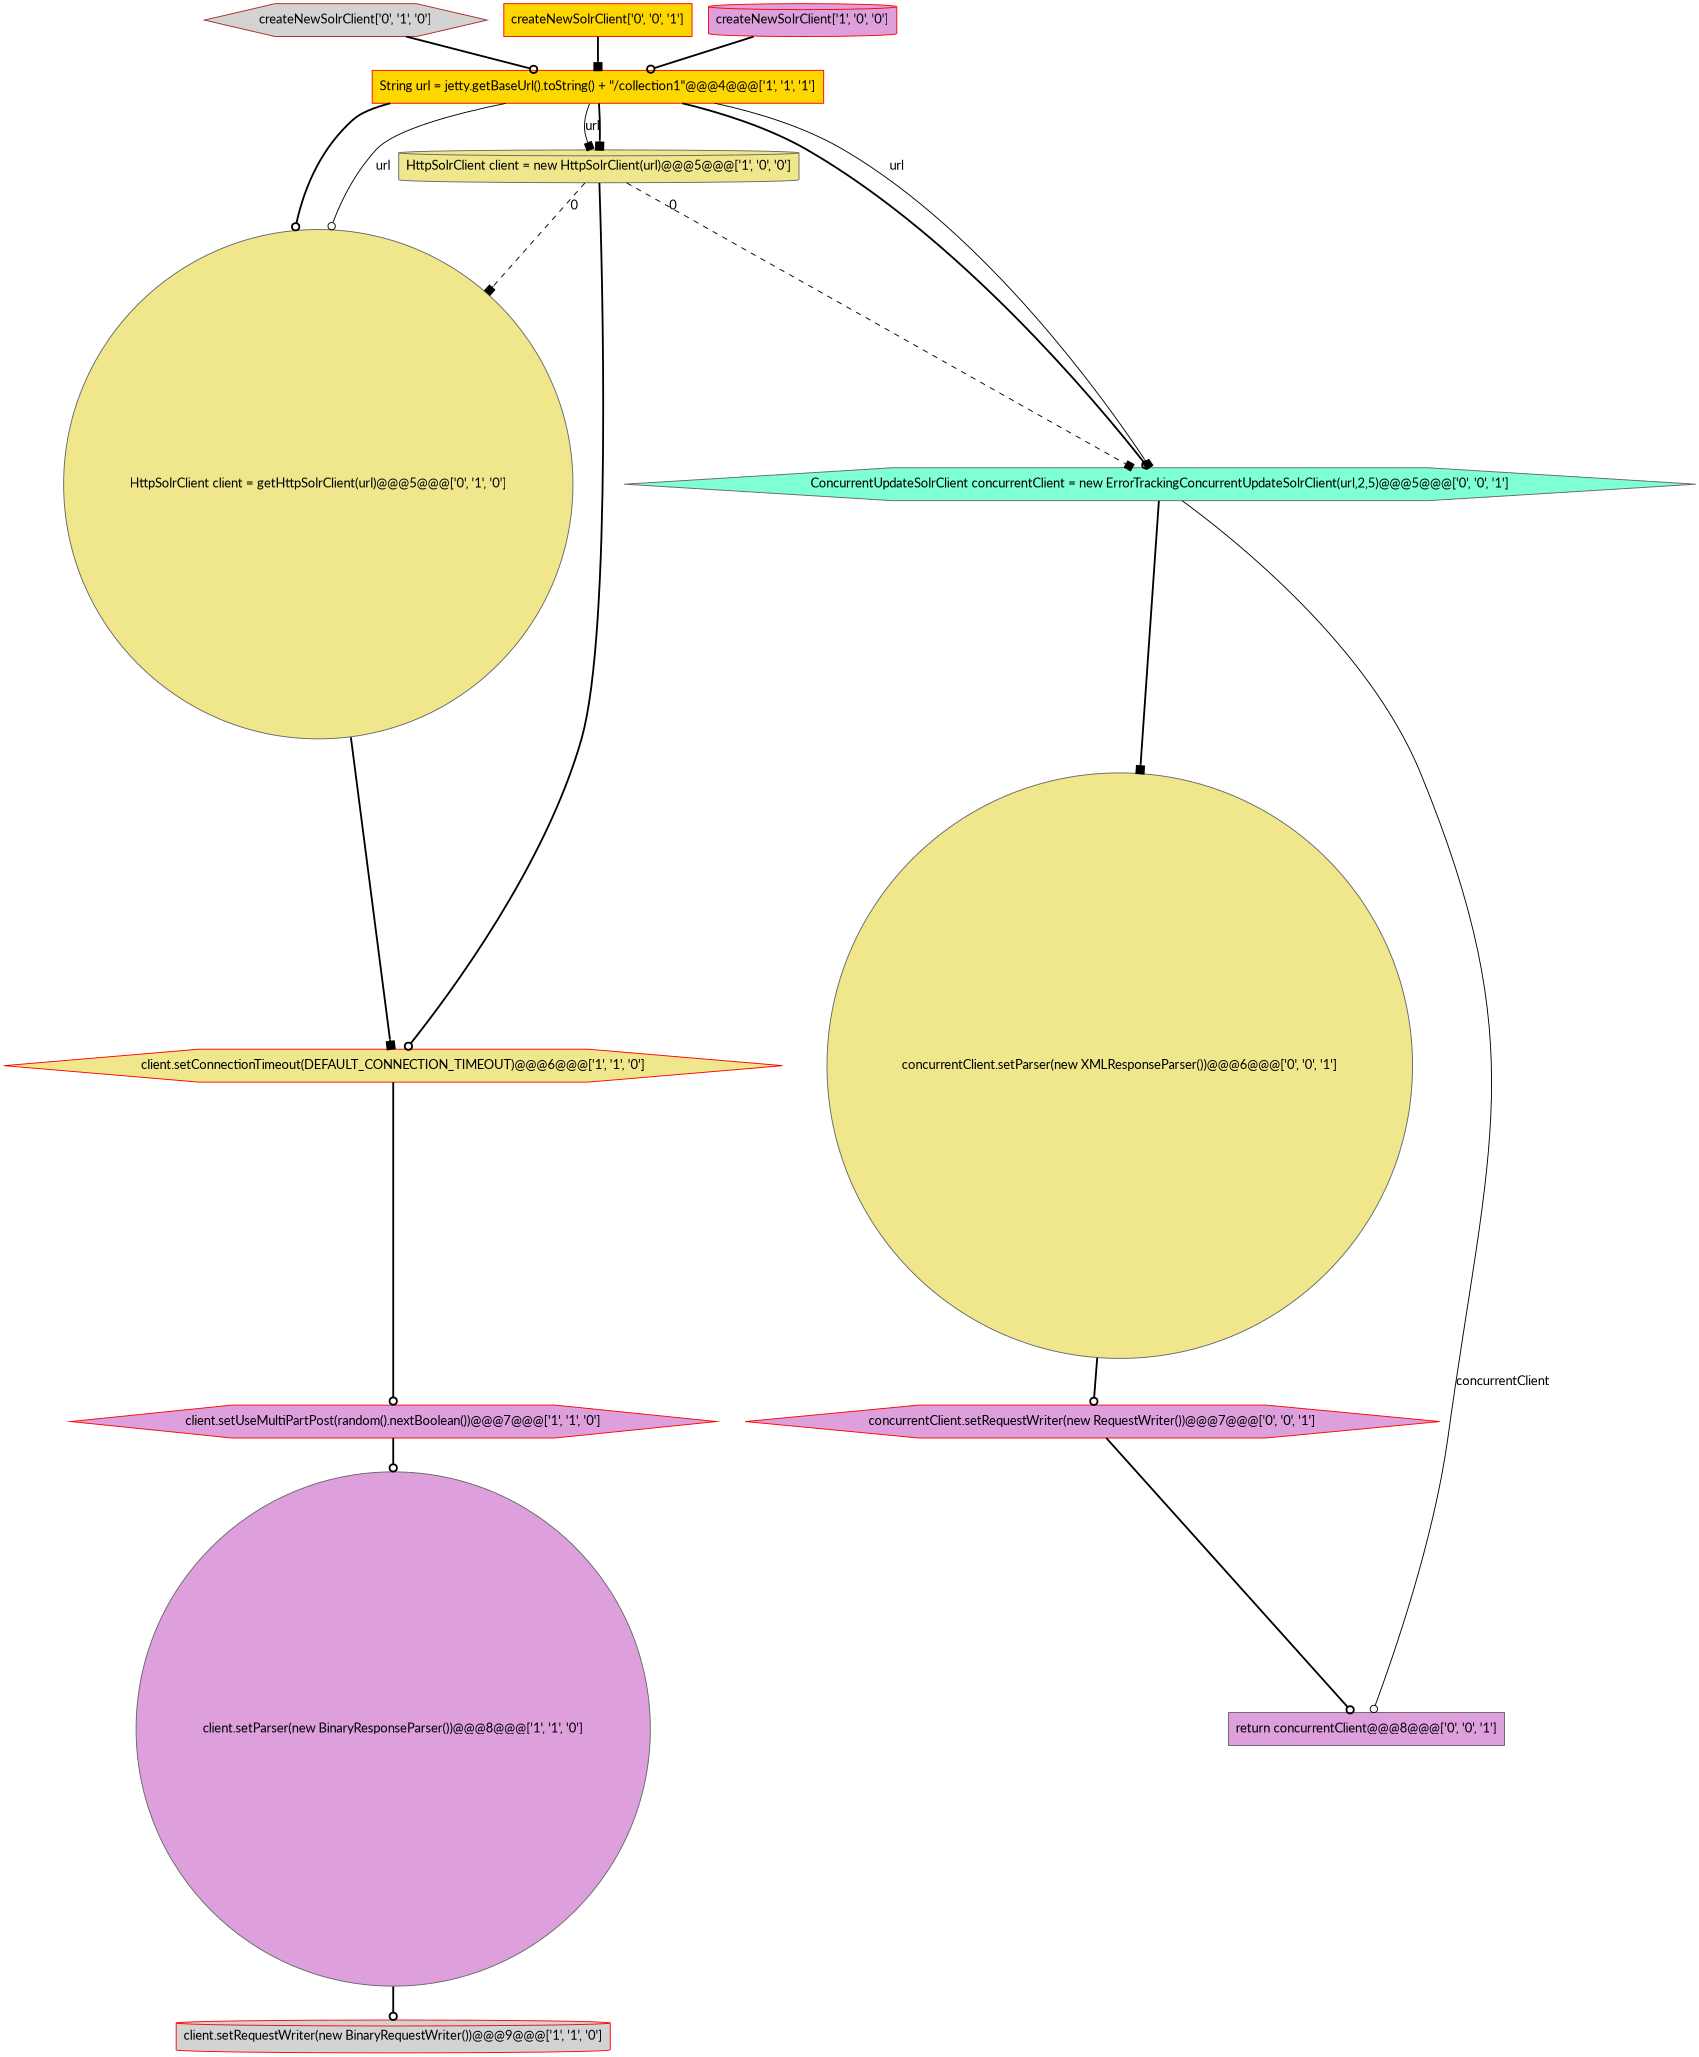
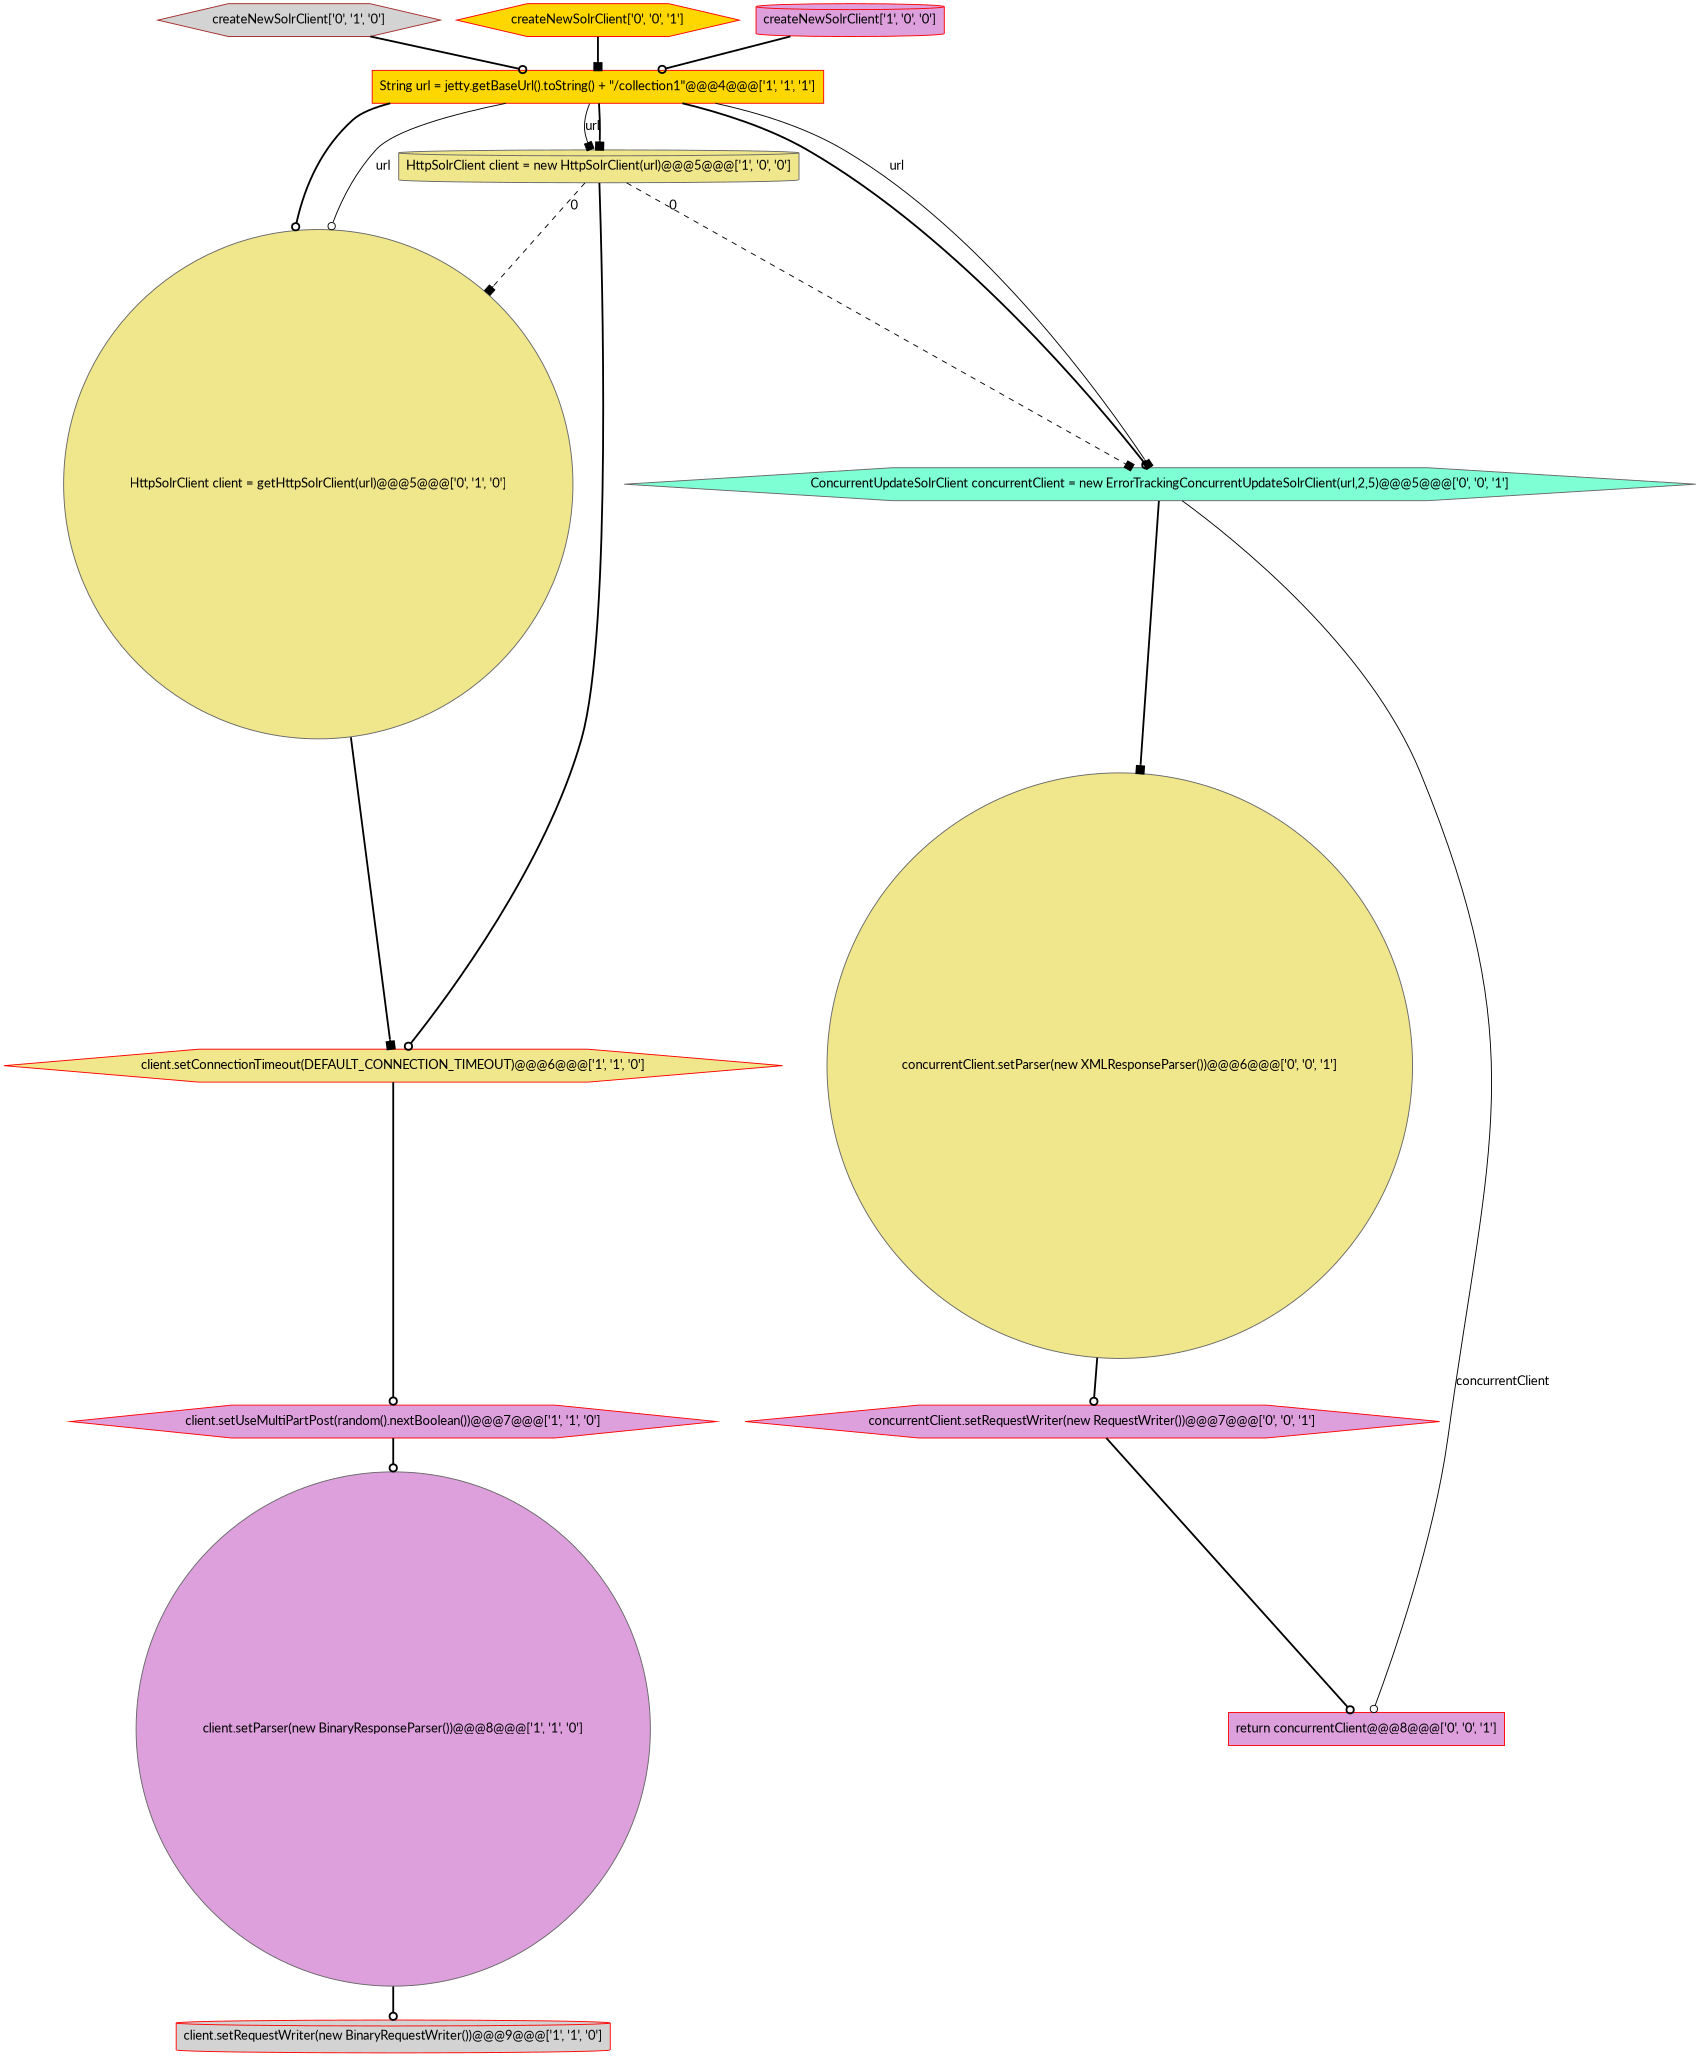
node "createNewSolrClient['0', '0', '1']": shape box -> hexagon
node "return concurrentClient@@@8@@@['0', '0', '1']": color gray40 -> red
